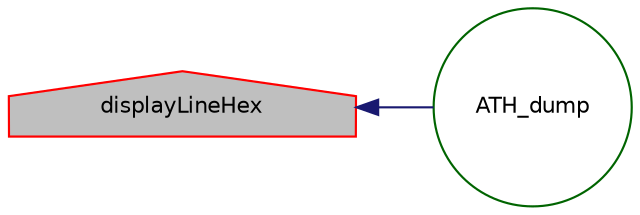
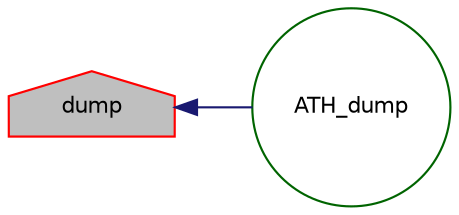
node "displayLineHex": label "displayLineHex" -> "dump"
